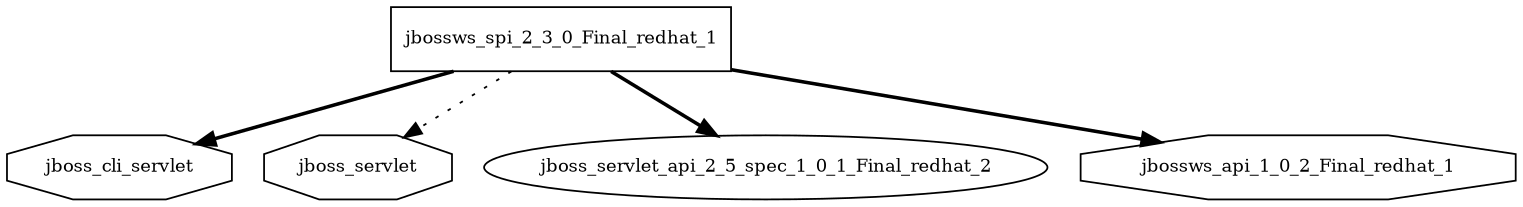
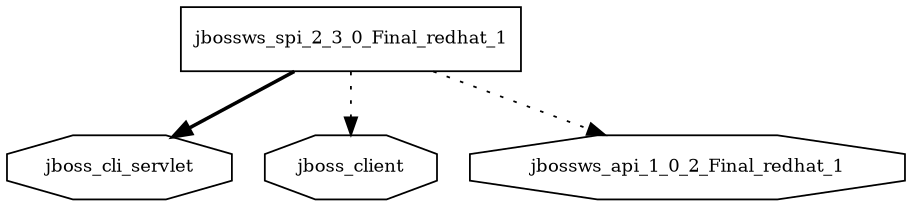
edge "jbossws_spi_2_3_0_Final_redhat_1" -> "jbossws_api_1_0_2_Final_redhat_1": style bold -> dotted
node "jboss_servlet": label "jboss_servlet" -> "jboss_client"
node "jboss_servlet_api_2_5_spec_1_0_1_Final_redhat_2": removed
